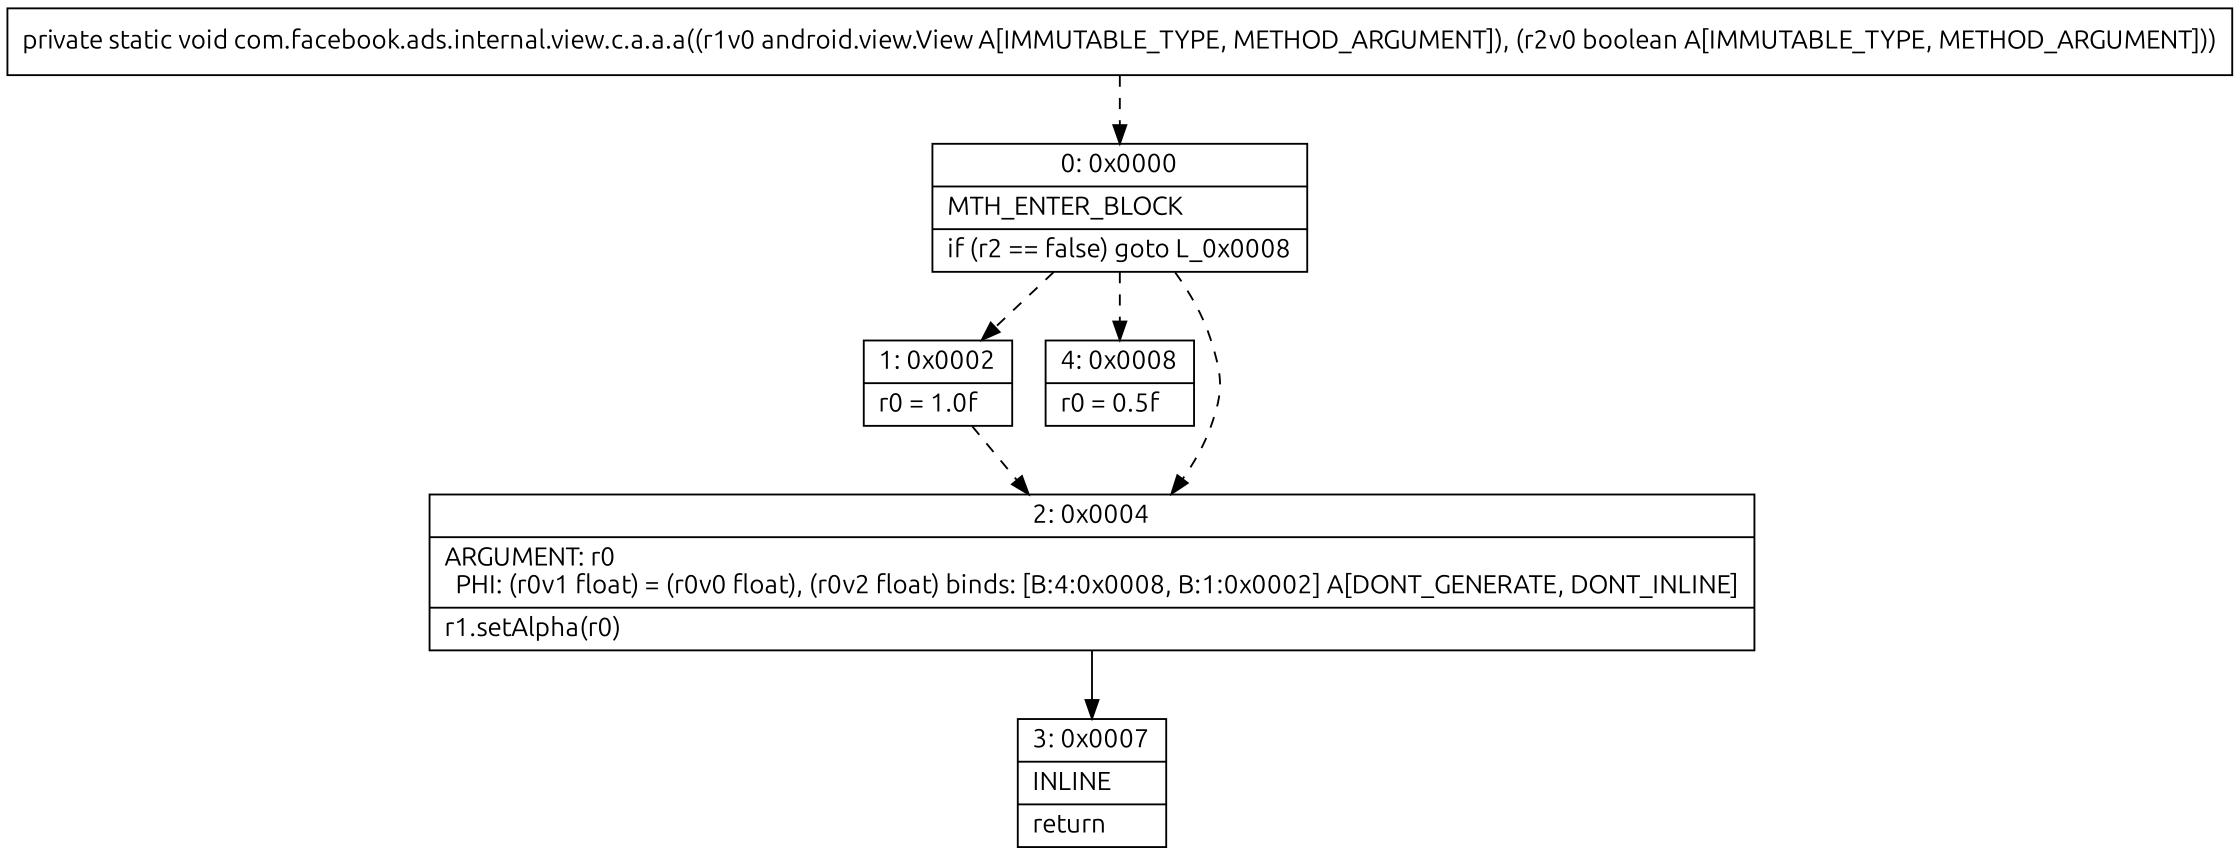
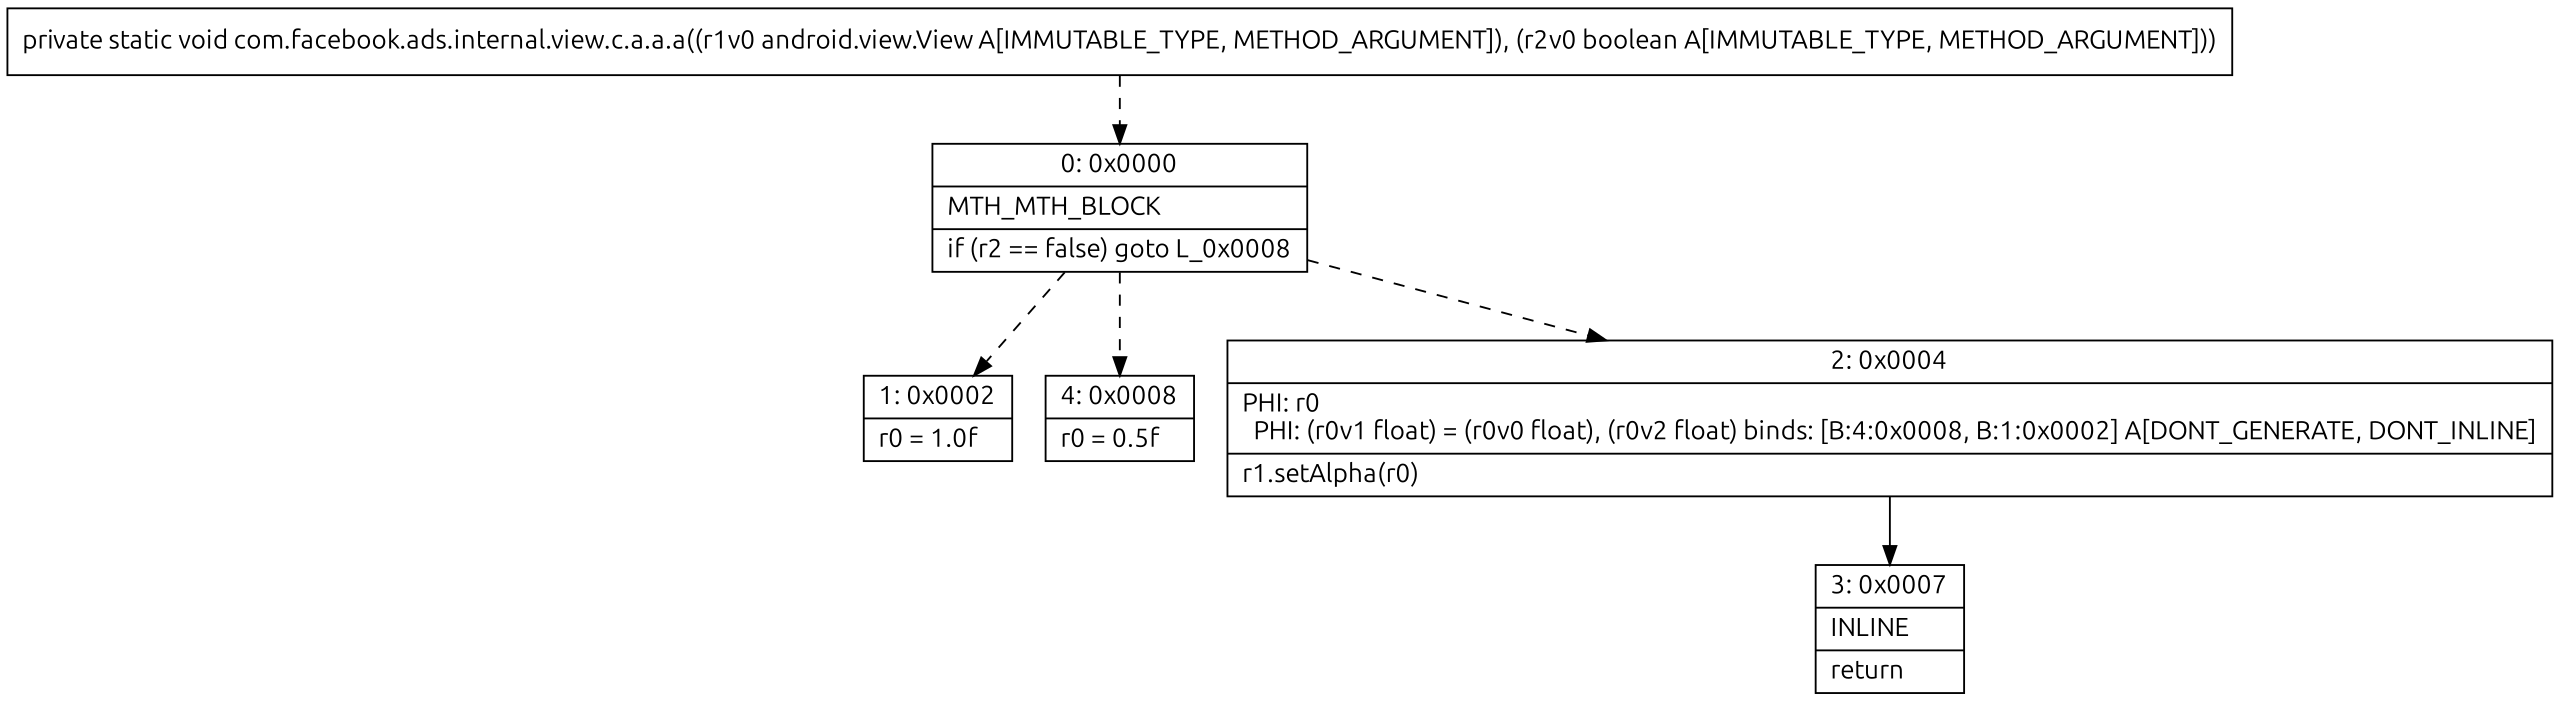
node "0: 0x0000": text "MTH_ENTER_BLOCK" -> "MTH_MTH_BLOCK"
edge "1: 0x0002" -> "2: 0x0004": removed
node "2: 0x0004": text "ARGUMENT: r0" -> "PHI: r0"
